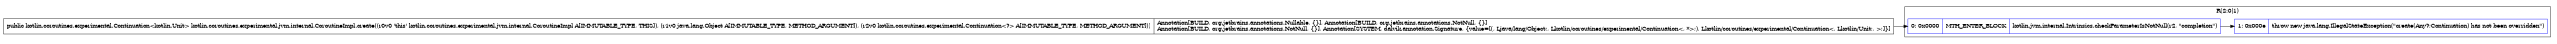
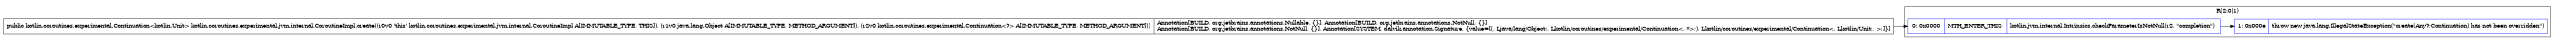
node "0: 0x0000": text "MTH_ENTER_BLOCK" -> "MTH_ENTER_THIS"
